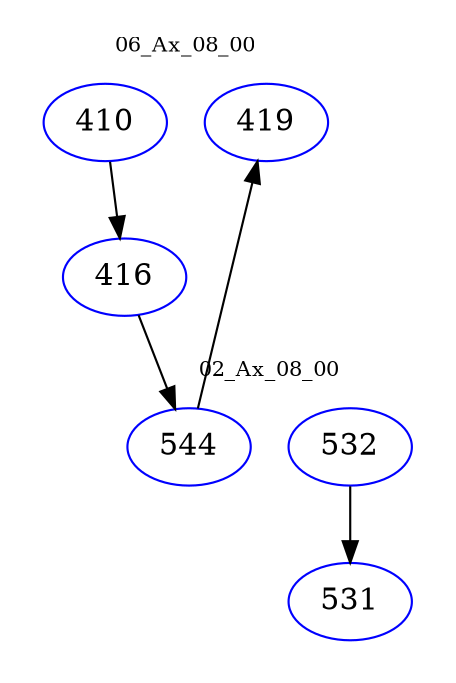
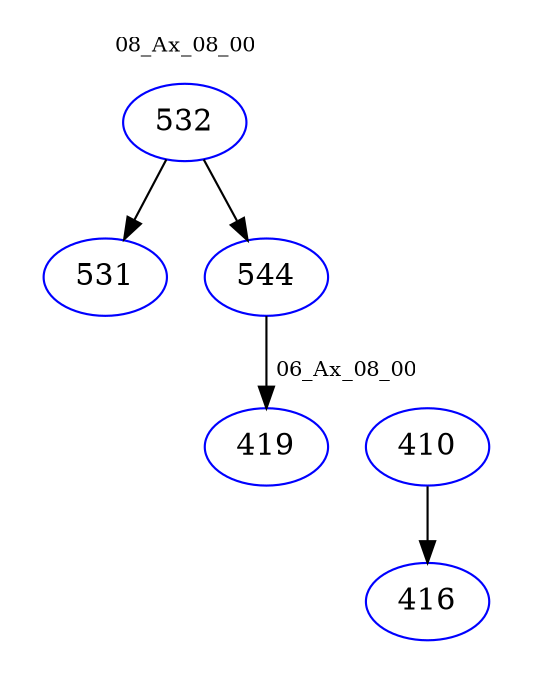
edge "416" -> "544": now "532" -> "544"
cluster "02_Ax_08_00": label "02_Ax_08_00" -> "08_Ax_08_00"
